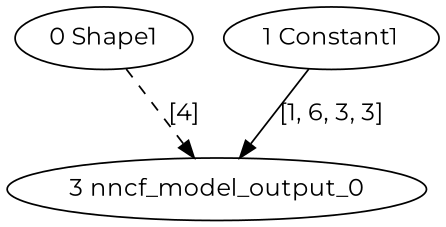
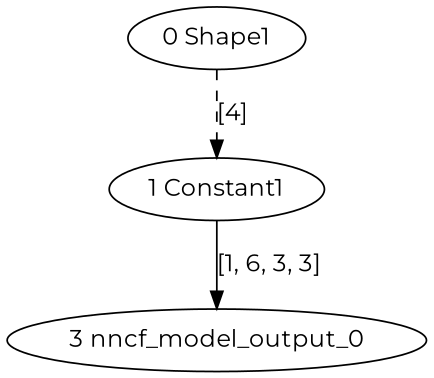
edge "0 Shape1" -> "3 nncf_model_output_0": now "0 Shape1" -> "1 Constant1"
